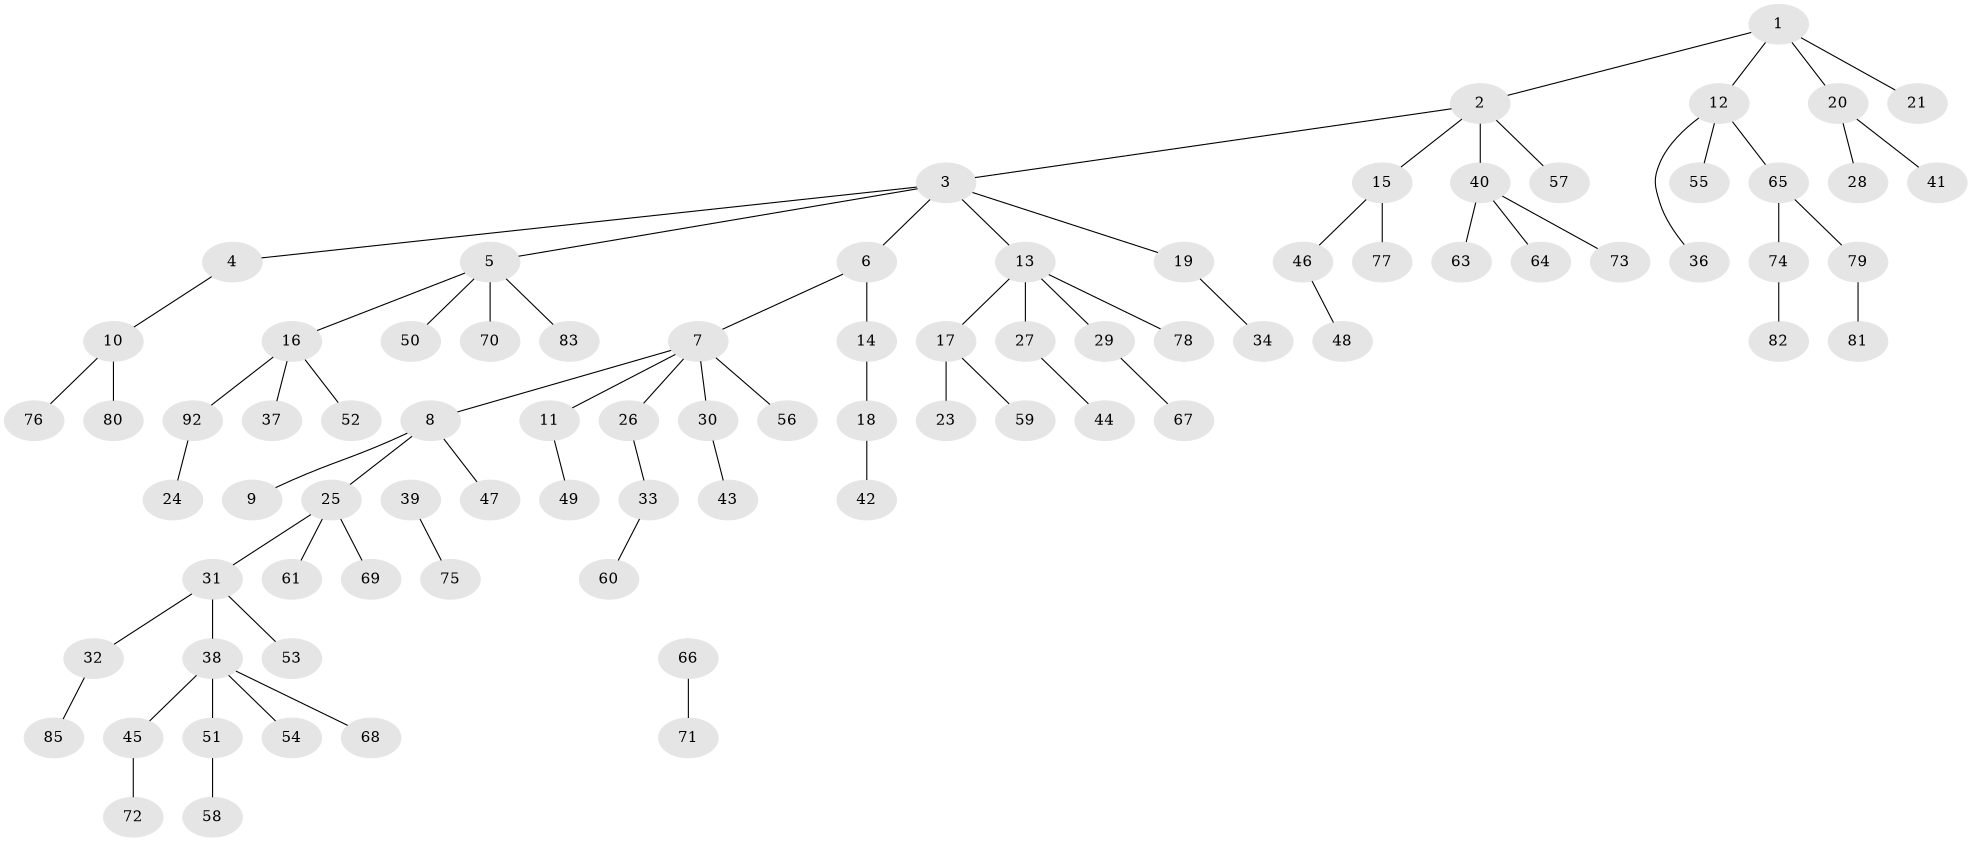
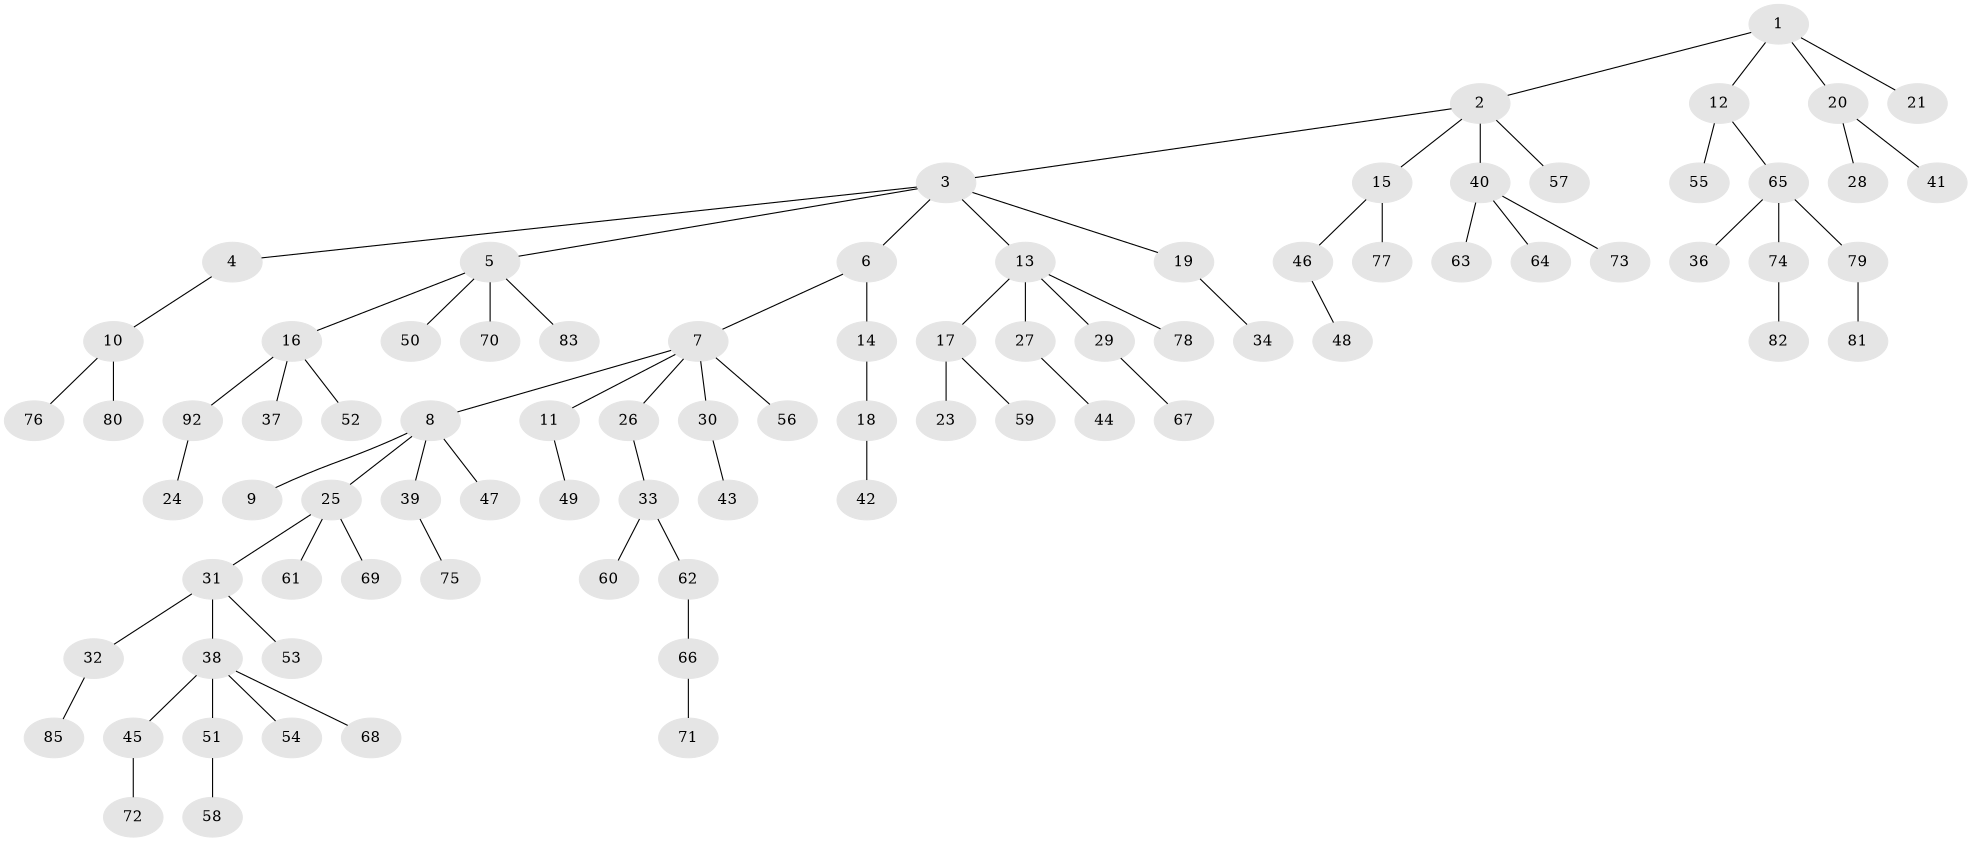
edge "12" -- "36": now "65" -- "36"
edge "8" -- "39": added
node "62": added
